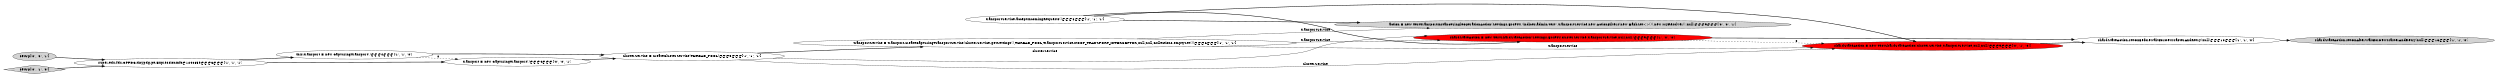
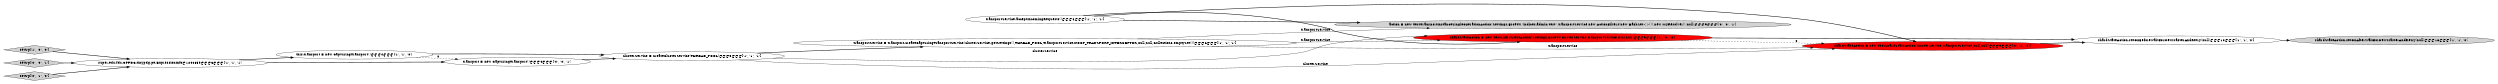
node "setUp['1', '0', '0']": added
node "setUp['0', '0', '1']": shape ellipse -> diamond
